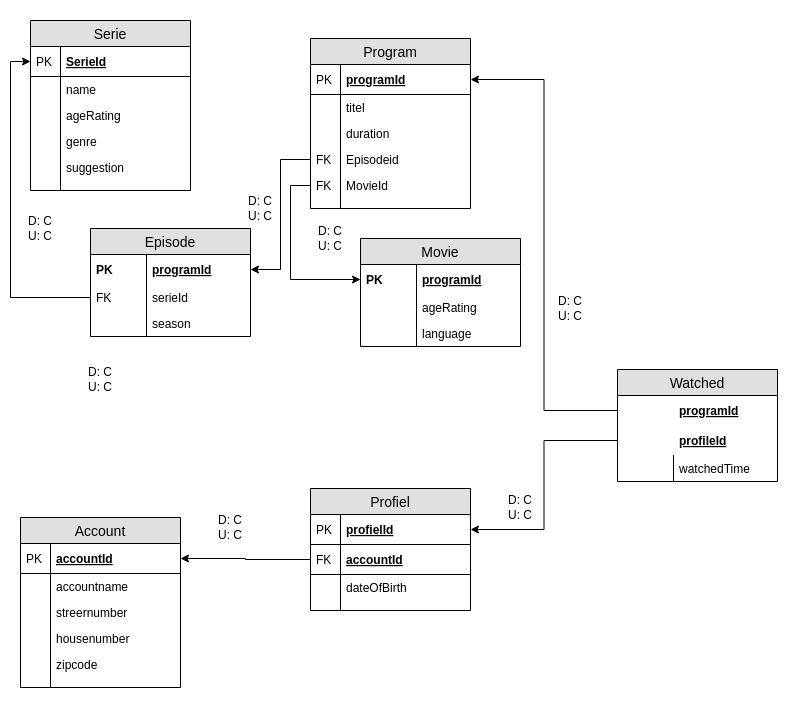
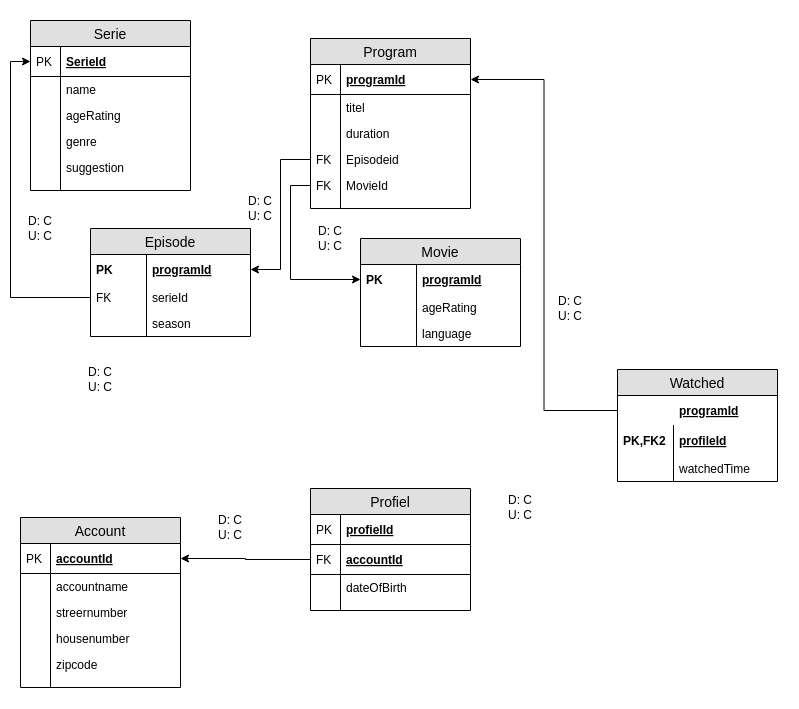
node "PK,FK2": added
edge "profileId" -> "profielId": removed
